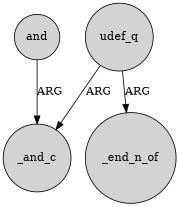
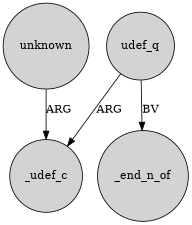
node "and": label "and" -> "unknown"
edge "udef_q" -> "_end_n_of": label "ARG" -> "BV"
node "_and_c": label "_and_c" -> "_udef_c"
